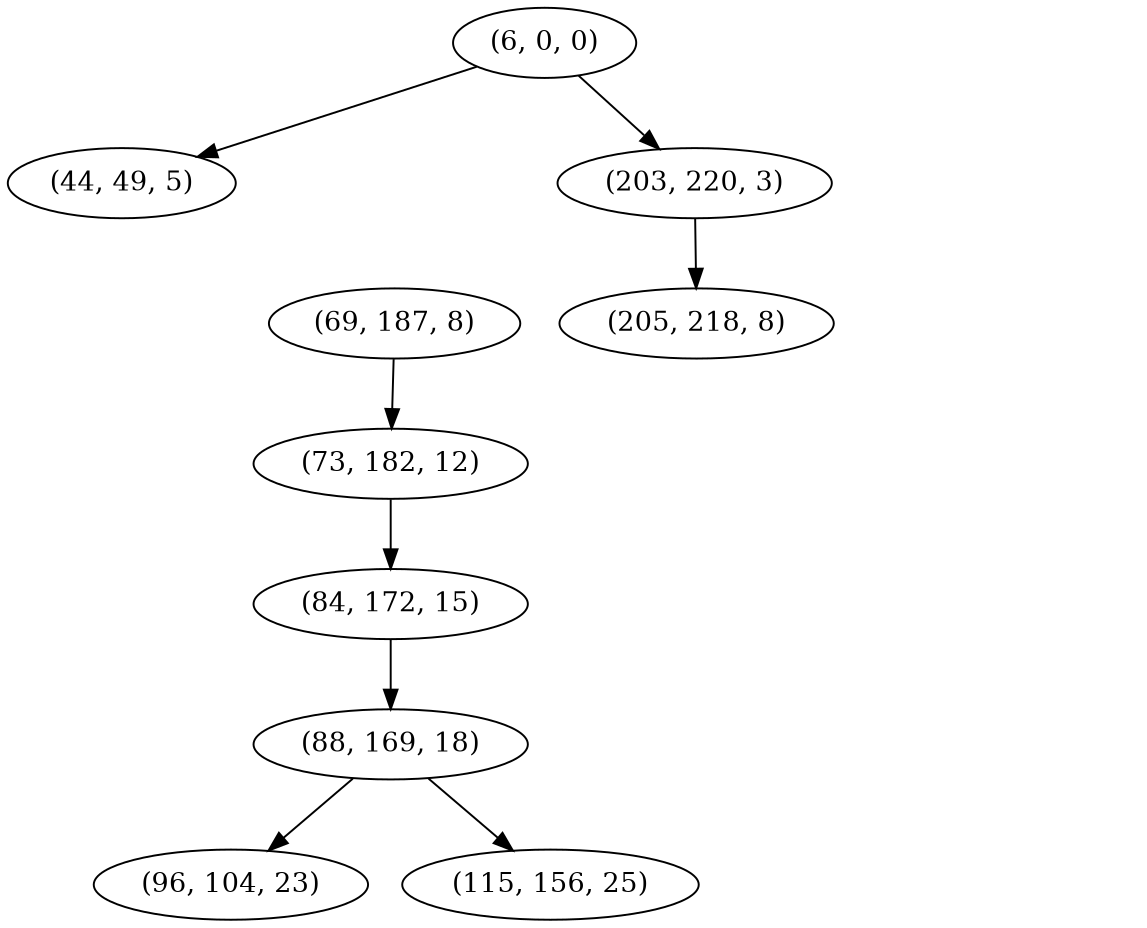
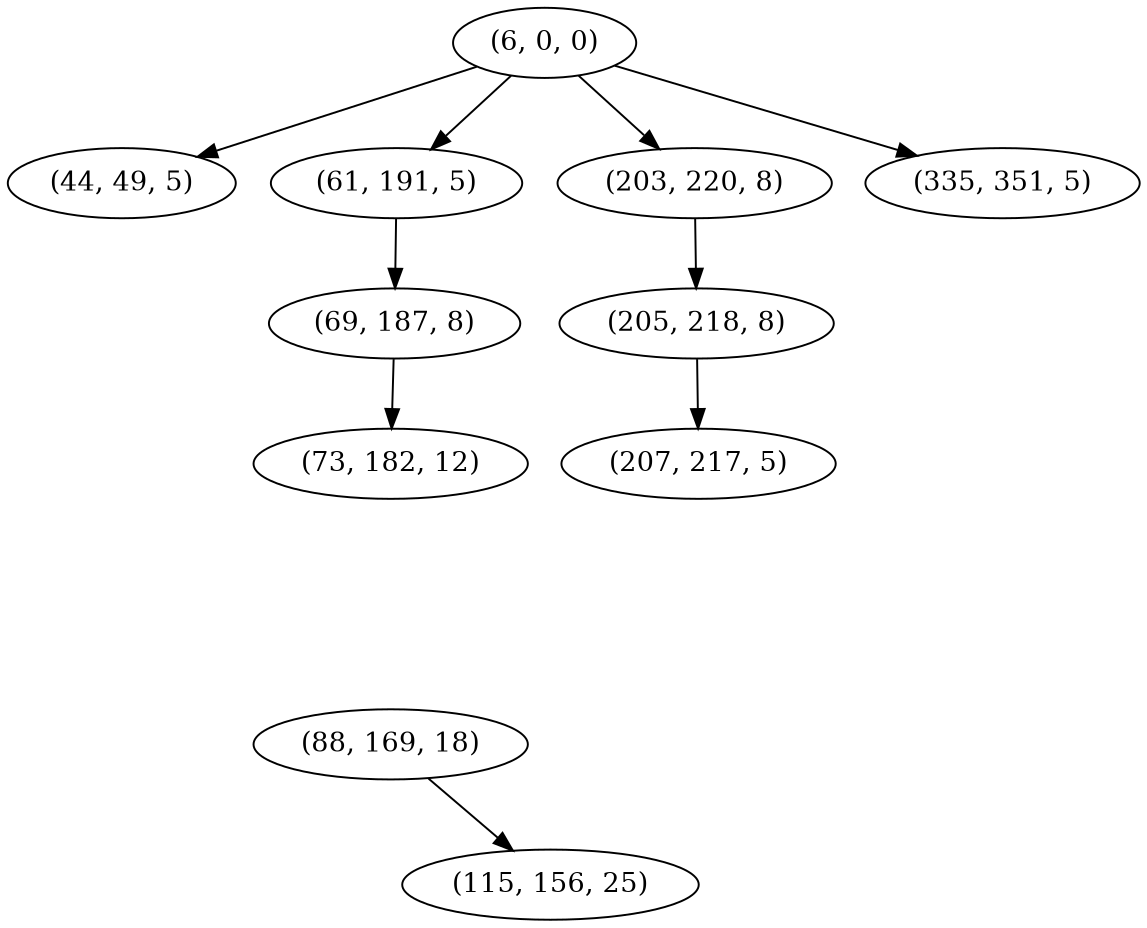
node "(61, 191, 5)": added
node "(203, 220, 3)": label "(203, 220, 3)" -> "(203, 220, 8)"
node "(335, 351, 5)": added
node "(207, 217, 5)": added
node "(84, 172, 15)": removed
node "(96, 104, 23)": removed
